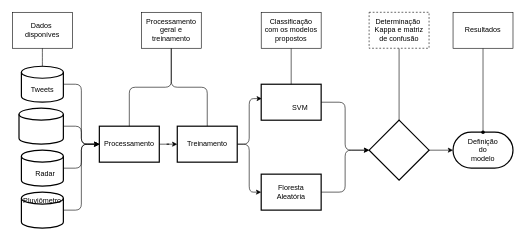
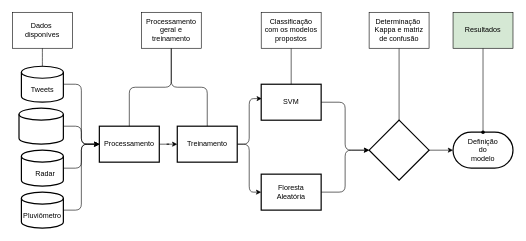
node "Determinação Kappa e matriz de confusão": style dashed -> solid
node "Resultados": fillcolor #ffffff -> #d5e8d4
node "SVM": moved (300, 108) -> (291, 102)
node "Pluviômetro": moved (42, 201) -> (42, 216)
